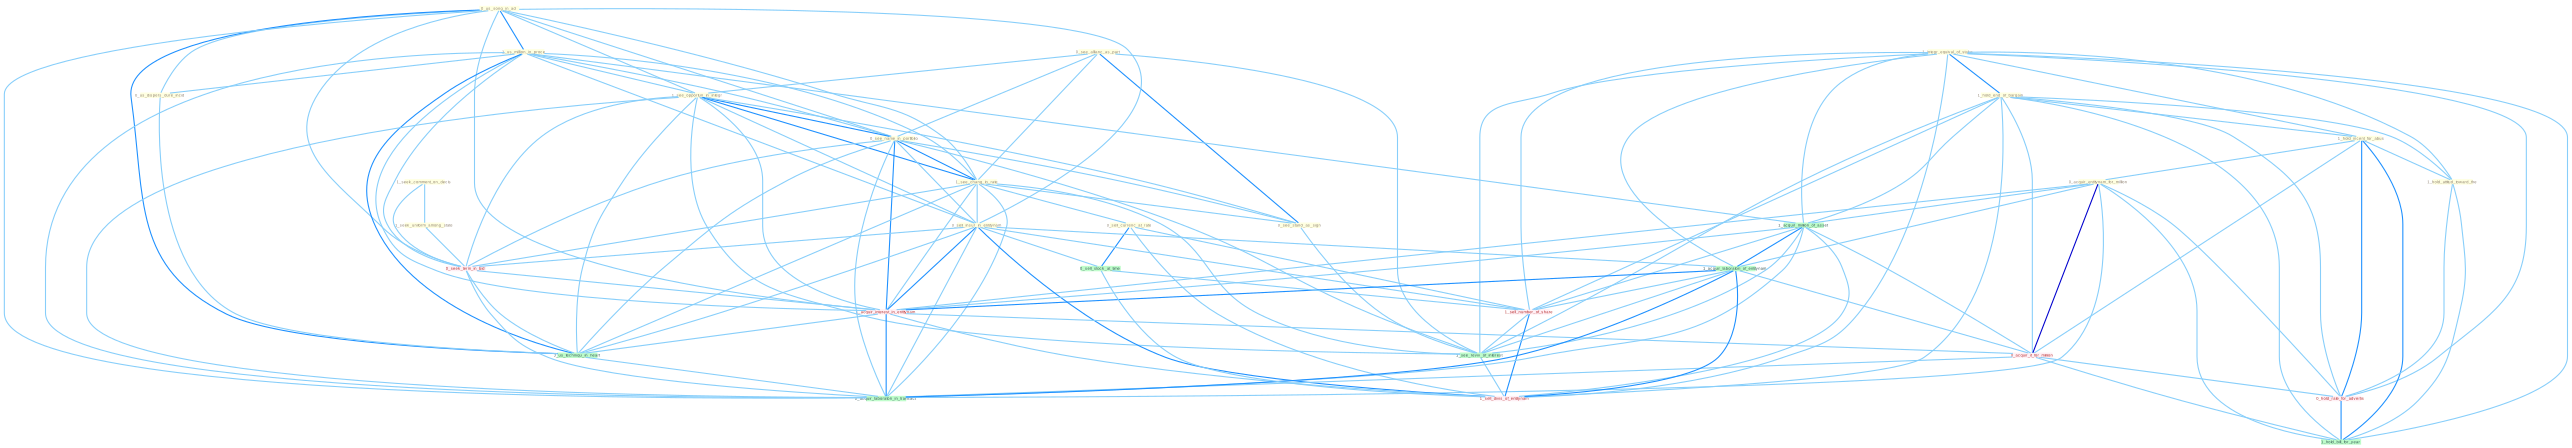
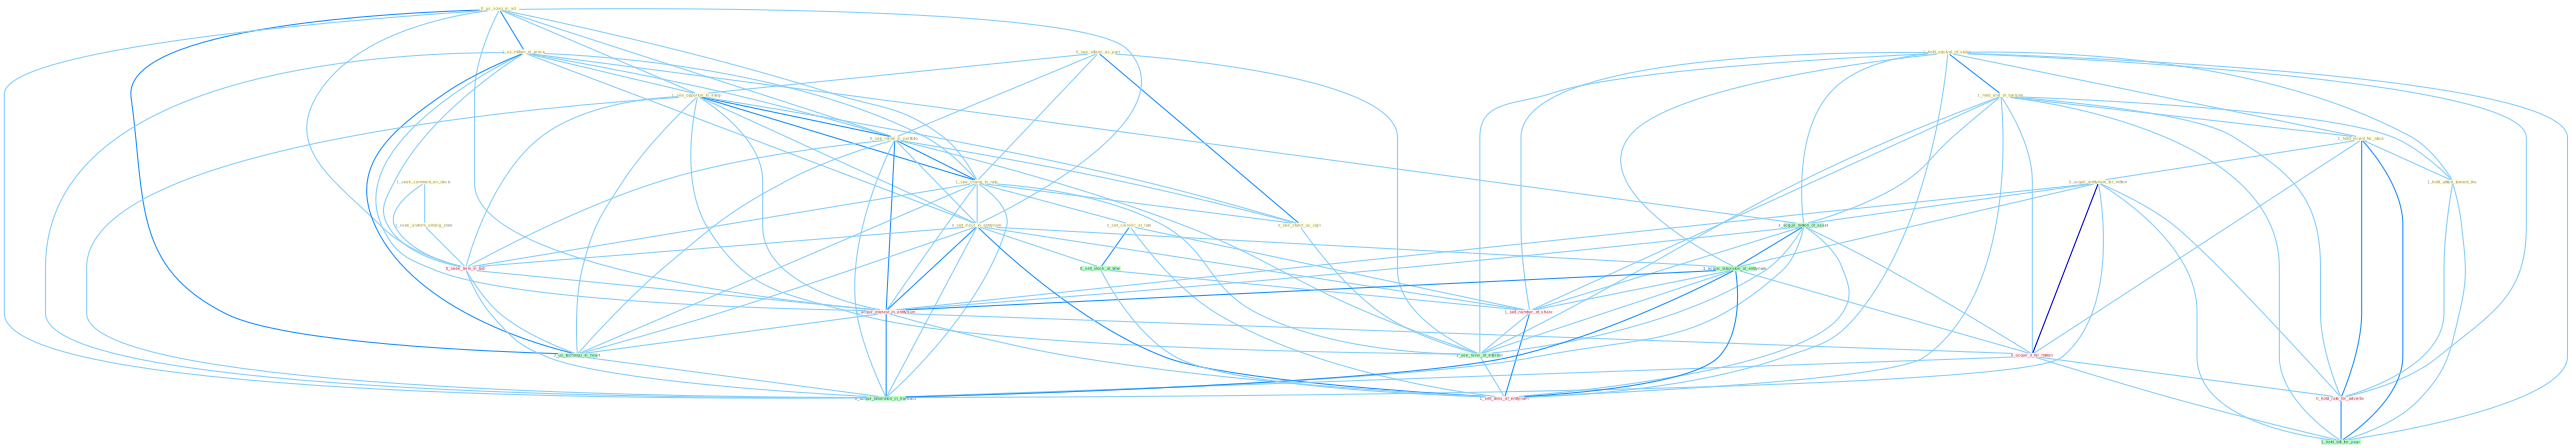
node "1_integr_equival_of_stake": label "1_integr_equival_of_stake" -> "1_hold_equival_of_stake"
node "0_us_dispers_dure_incid": removed
